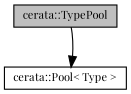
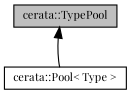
edge "cerata::TypePool" -> "cerata::Pool< Type >": reversed
